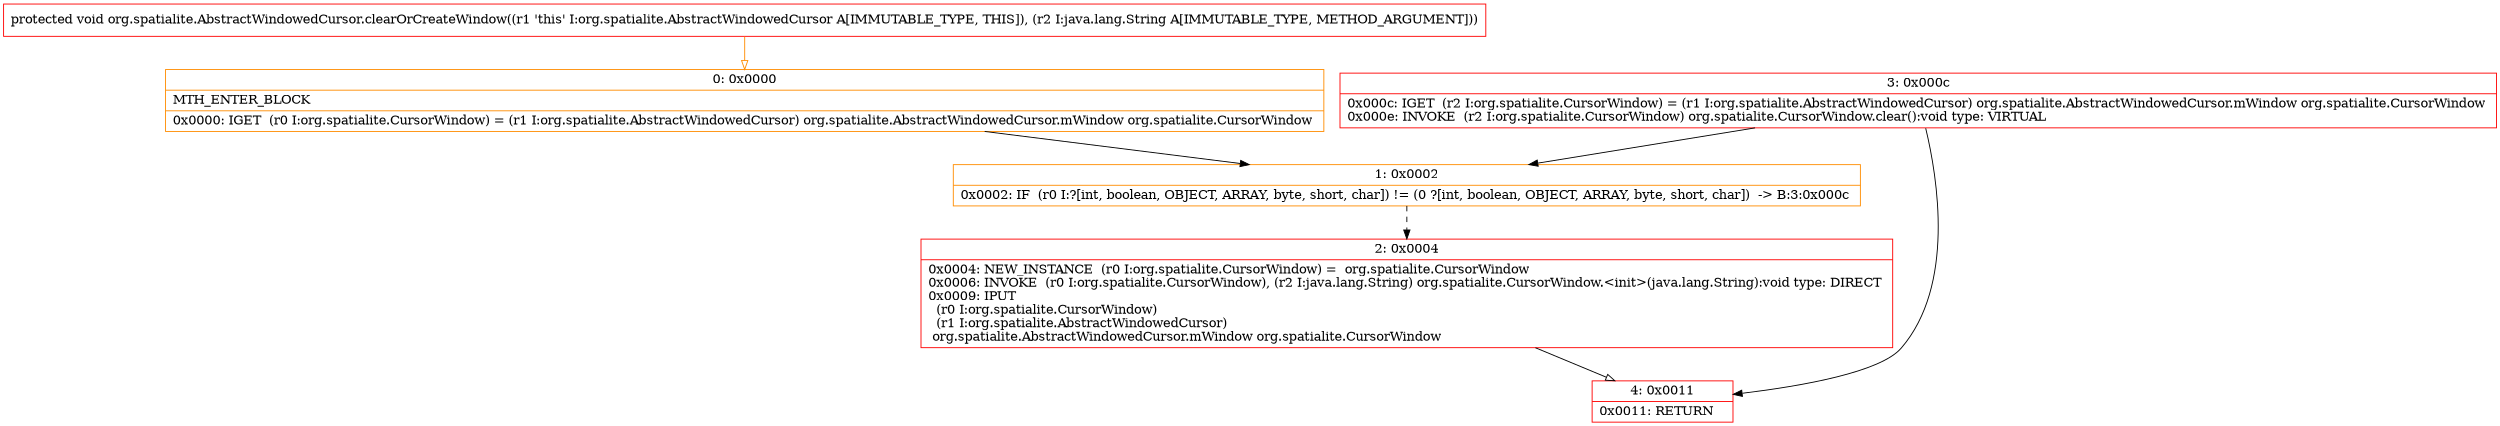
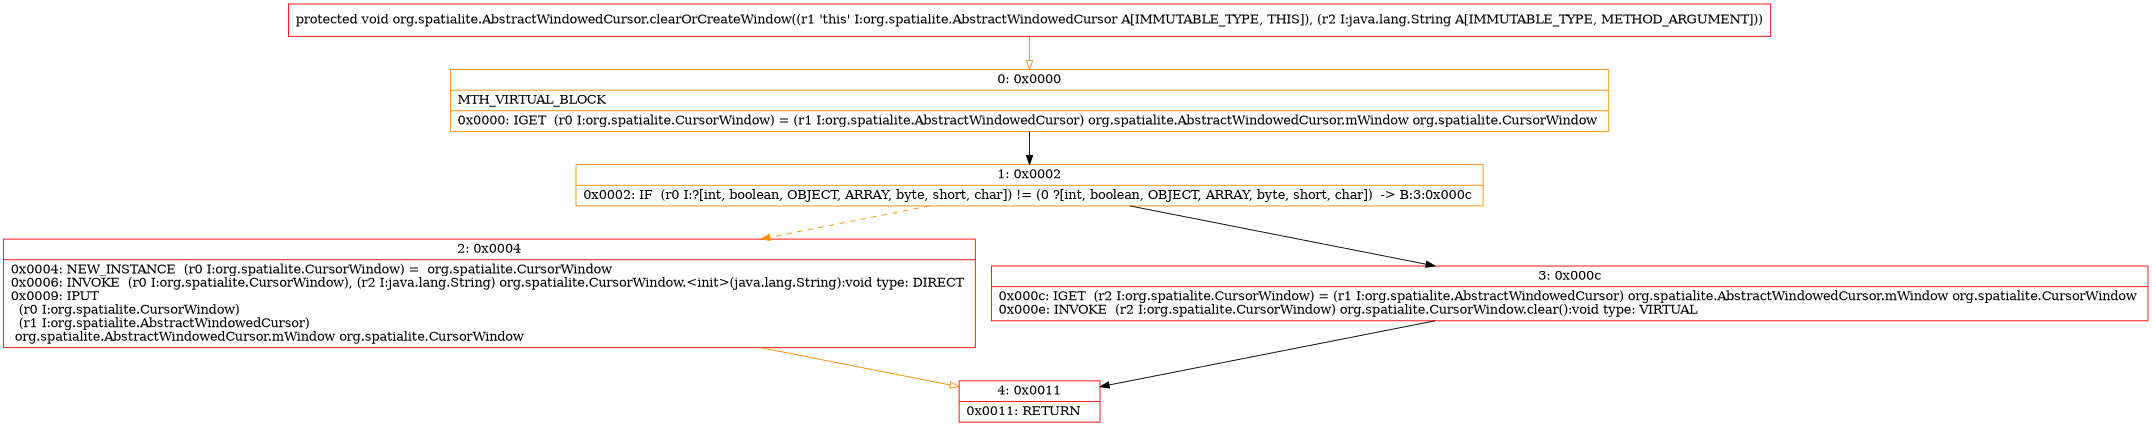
node "0: 0x0000": text "MTH_ENTER_BLOCK" -> "MTH_VIRTUAL_BLOCK"
edge "3: 0x000c" -> "1: 0x0002": reversed
edge "1: 0x0002" -> "2: 0x0004": color black -> darkorange
edge "2: 0x0004" -> "4: 0x0011": color black -> darkorange
